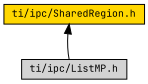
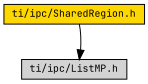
edge "ti/ipc/ListMP.h" -> "ti/ipc/SharedRegion.h": reversed
